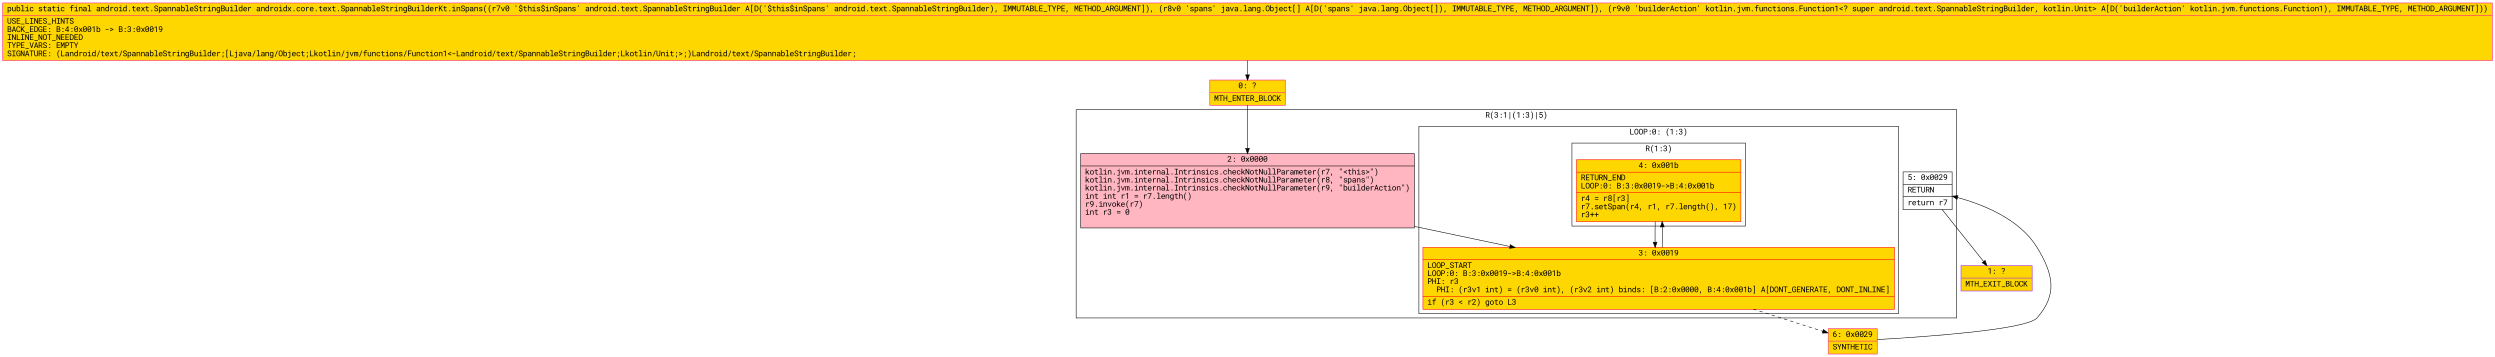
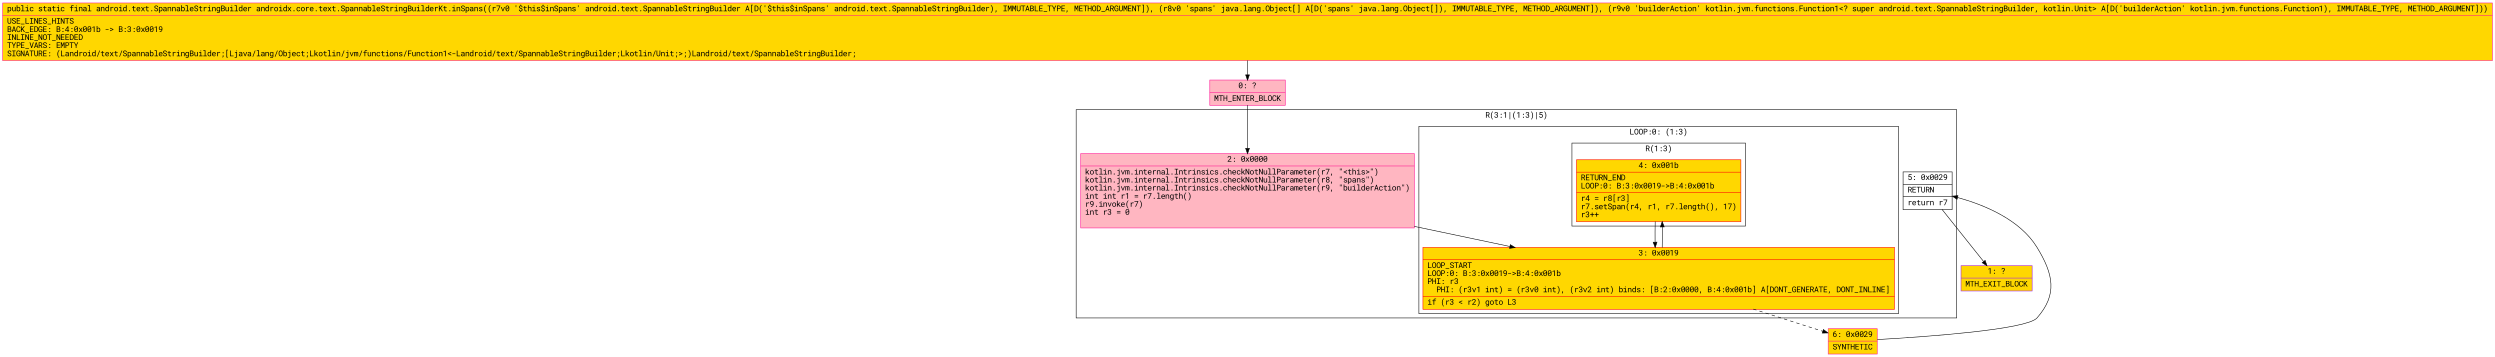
node "0: ?": fillcolor gold -> lightpink
node "2: 0x0000": color black -> deeppink
